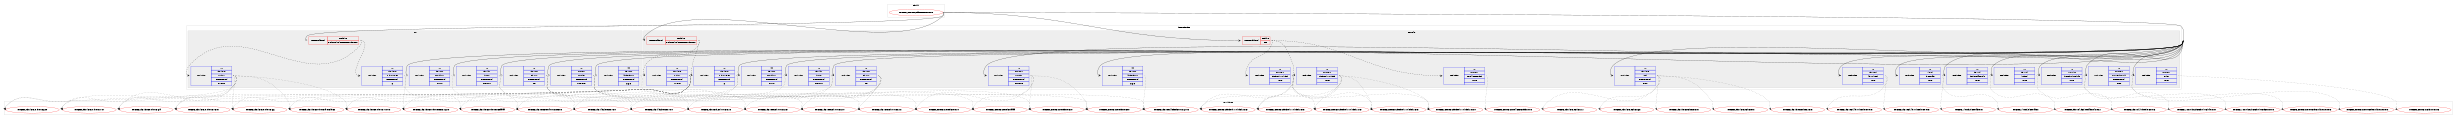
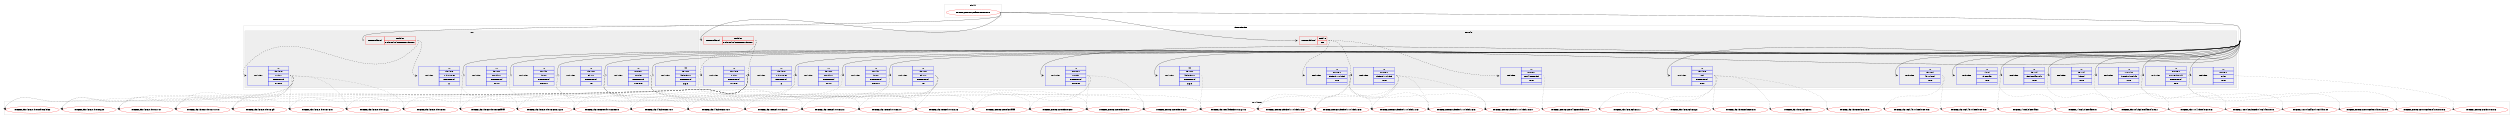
node "portage://app-app/referencer-1.2.2-r1": label "portage://app-app/referencer-1.2.2-r1" -> "portage://app-text/referencer-1.2.2-r1"
node "portage://dev-lang/python-3.8.1": added
node "portage://dev-pack/gtkmm-3.24.1": label "portage://dev-pack/gtkmm-3.24.1" -> "portage://dev-cpp/gtkmm-3.24.1"
node "portage://dev-util/intltool-0.51.0-r2": label "portage://dev-util/intltool-0.51.0-r2" -> "portage://dev-xml/intltool-0.51.0-r2"
node "portage://x11-misc/shared-mime-info-1.10": label "portage://x11-misc/shared-mime-info-1.10" -> "portage://x11-misc/file-mime-info-1.10"
node "portage://x11-misc/shared-mime-dep-1.10-r1": label "portage://x11-misc/shared-mime-dep-1.10-r1" -> "portage://x11-misc/shared-mime-info-1.10-r1"
